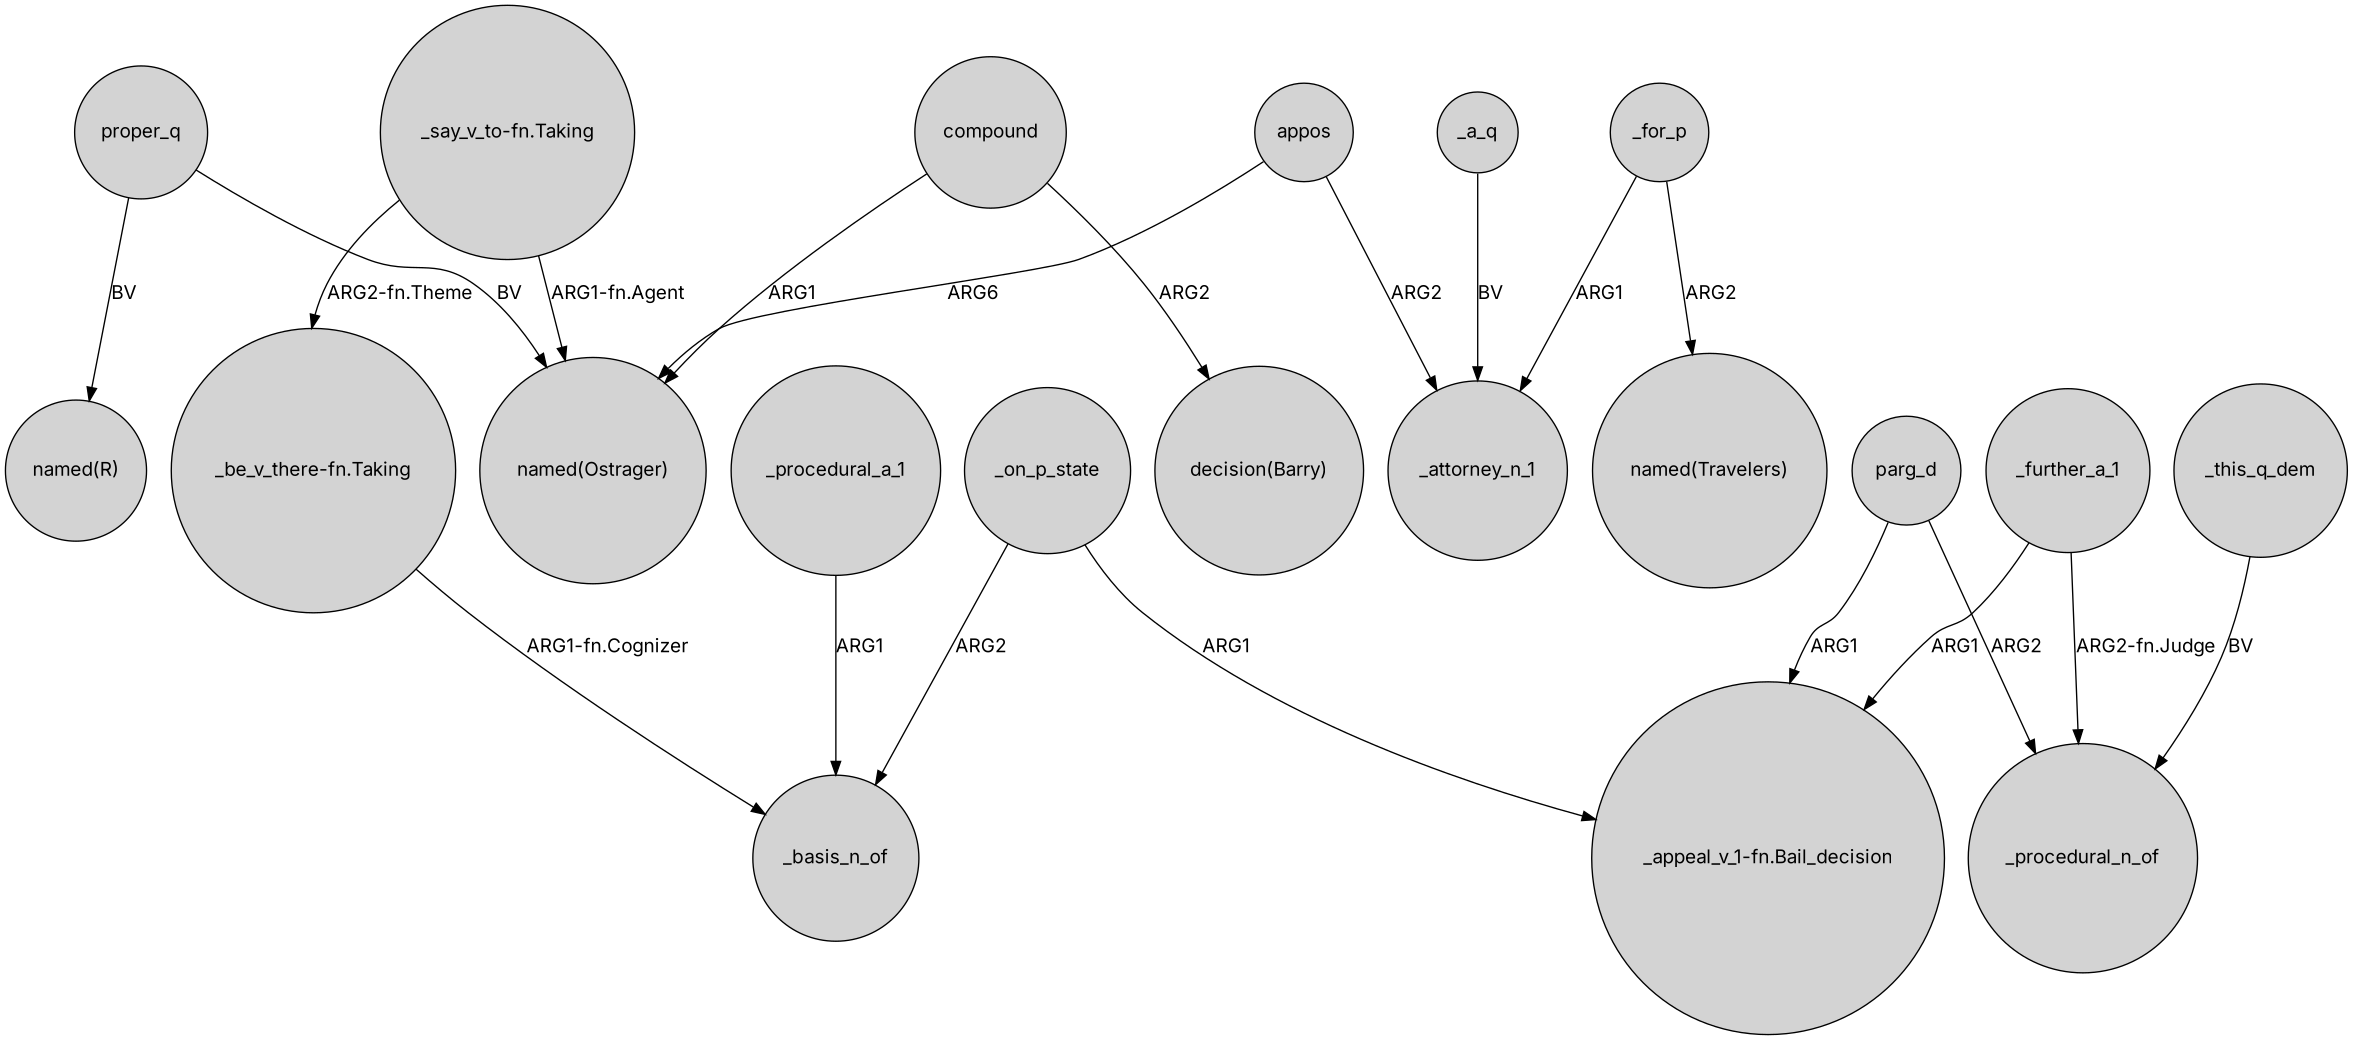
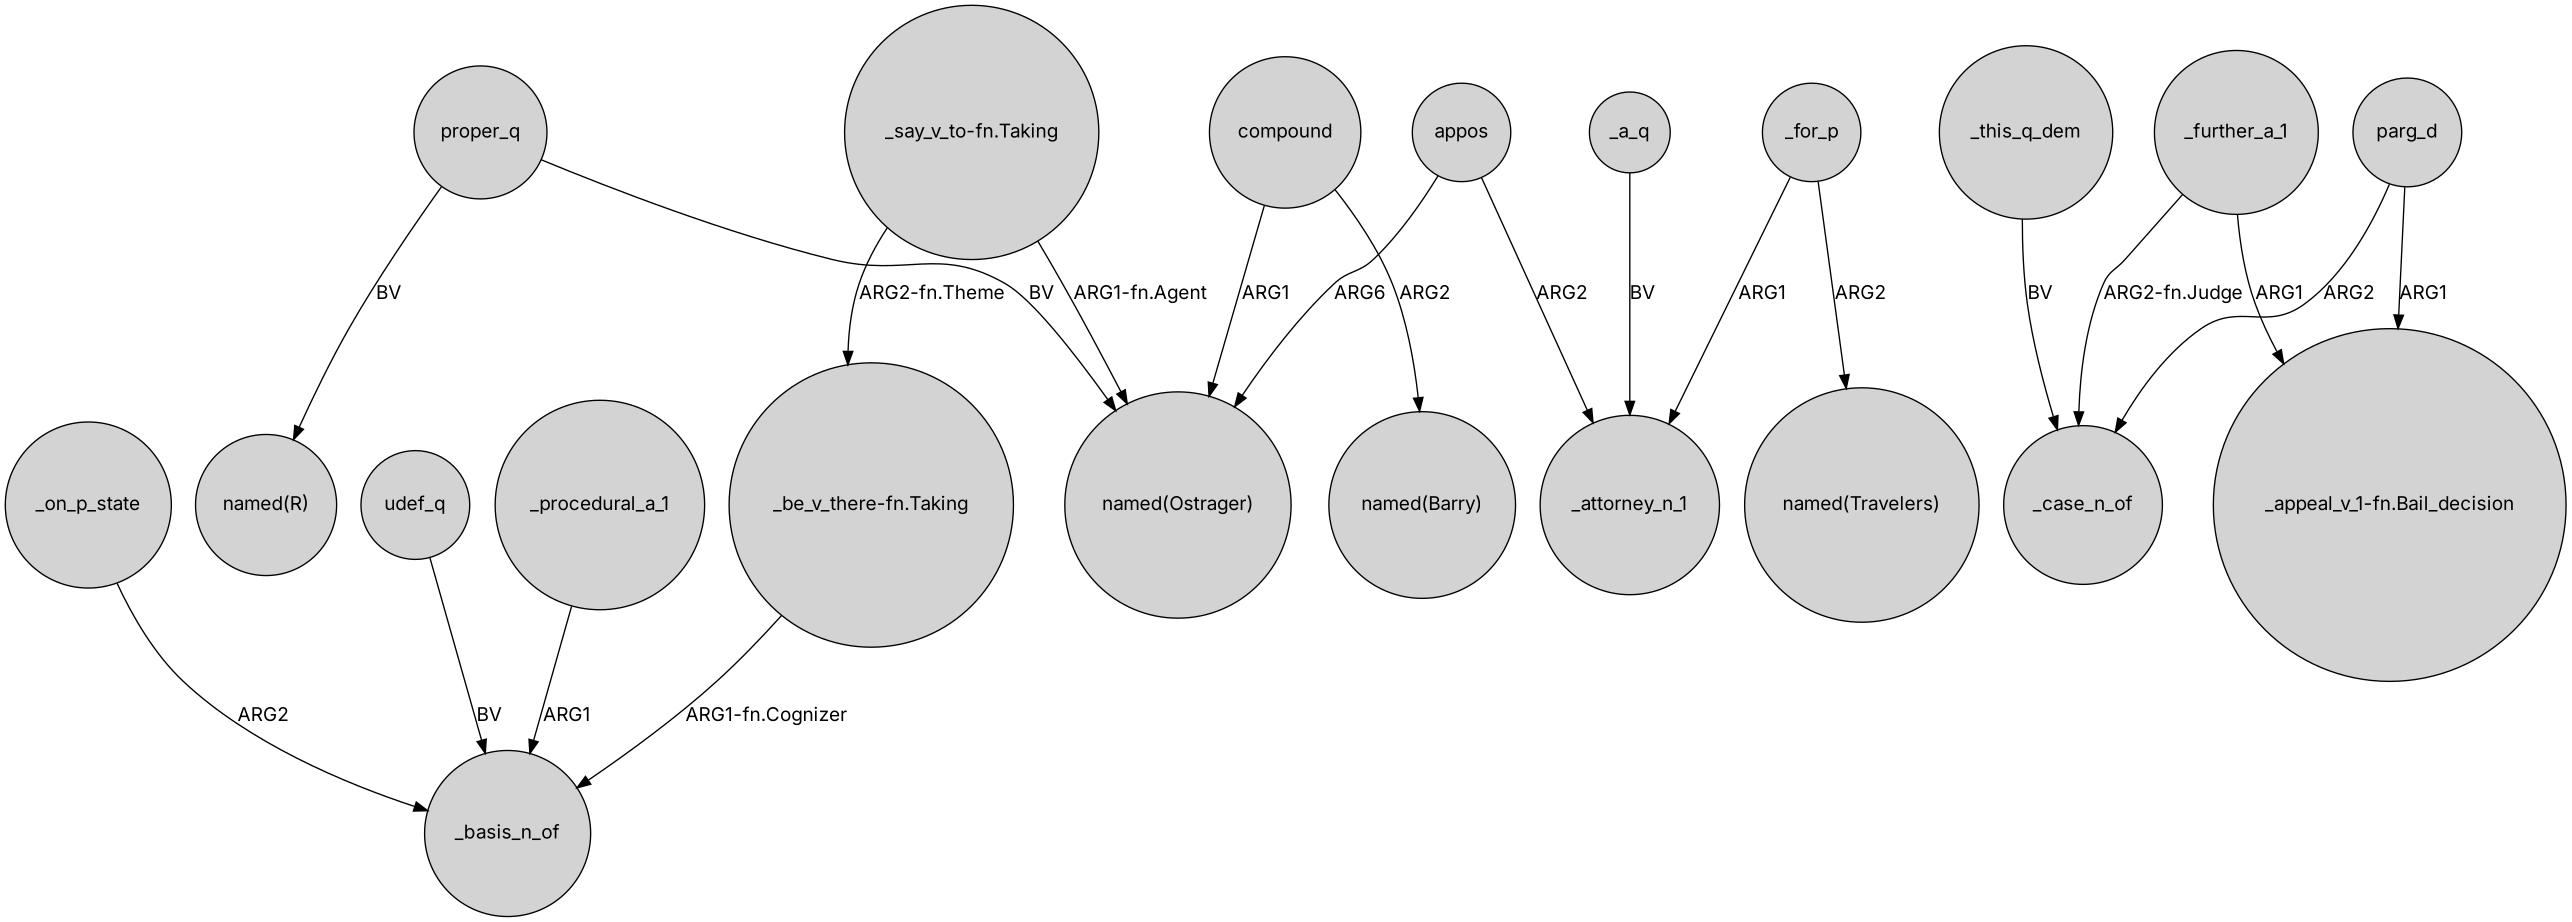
node "decision(Barry)": label "decision(Barry)" -> "named(Barry)"
node "udef_q": added
edge "_on_p_state" -> "_appeal_v_1-fn.Bail_decision": removed, label "ARG1"
node "_procedural_n_of": label "_procedural_n_of" -> "_case_n_of"
